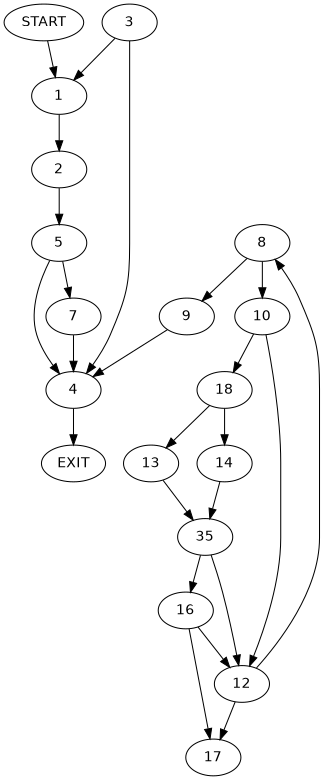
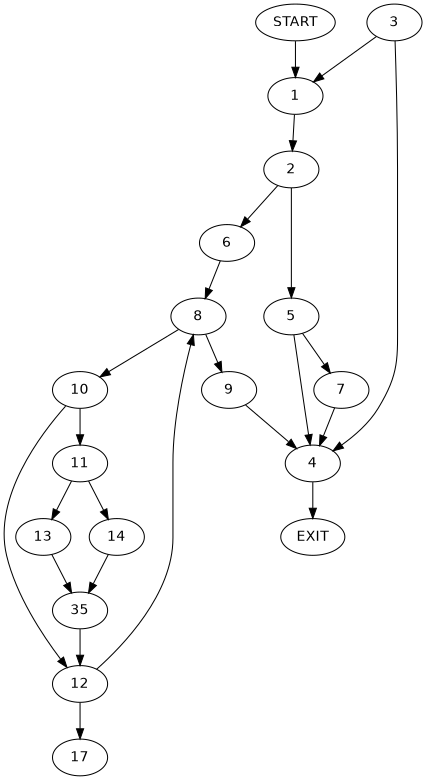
node "6": added
node "18": label "18" -> "11"
node "16": removed
